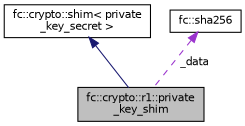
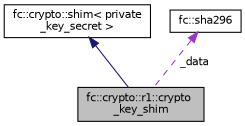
node "fc::sha256": label "fc::sha256" -> "fc::sha296"
node "fc::crypto::r1::private _key_shim": label "fc::crypto::r1::private _key_shim" -> "fc::crypto::r1::crypto _key_shim"
